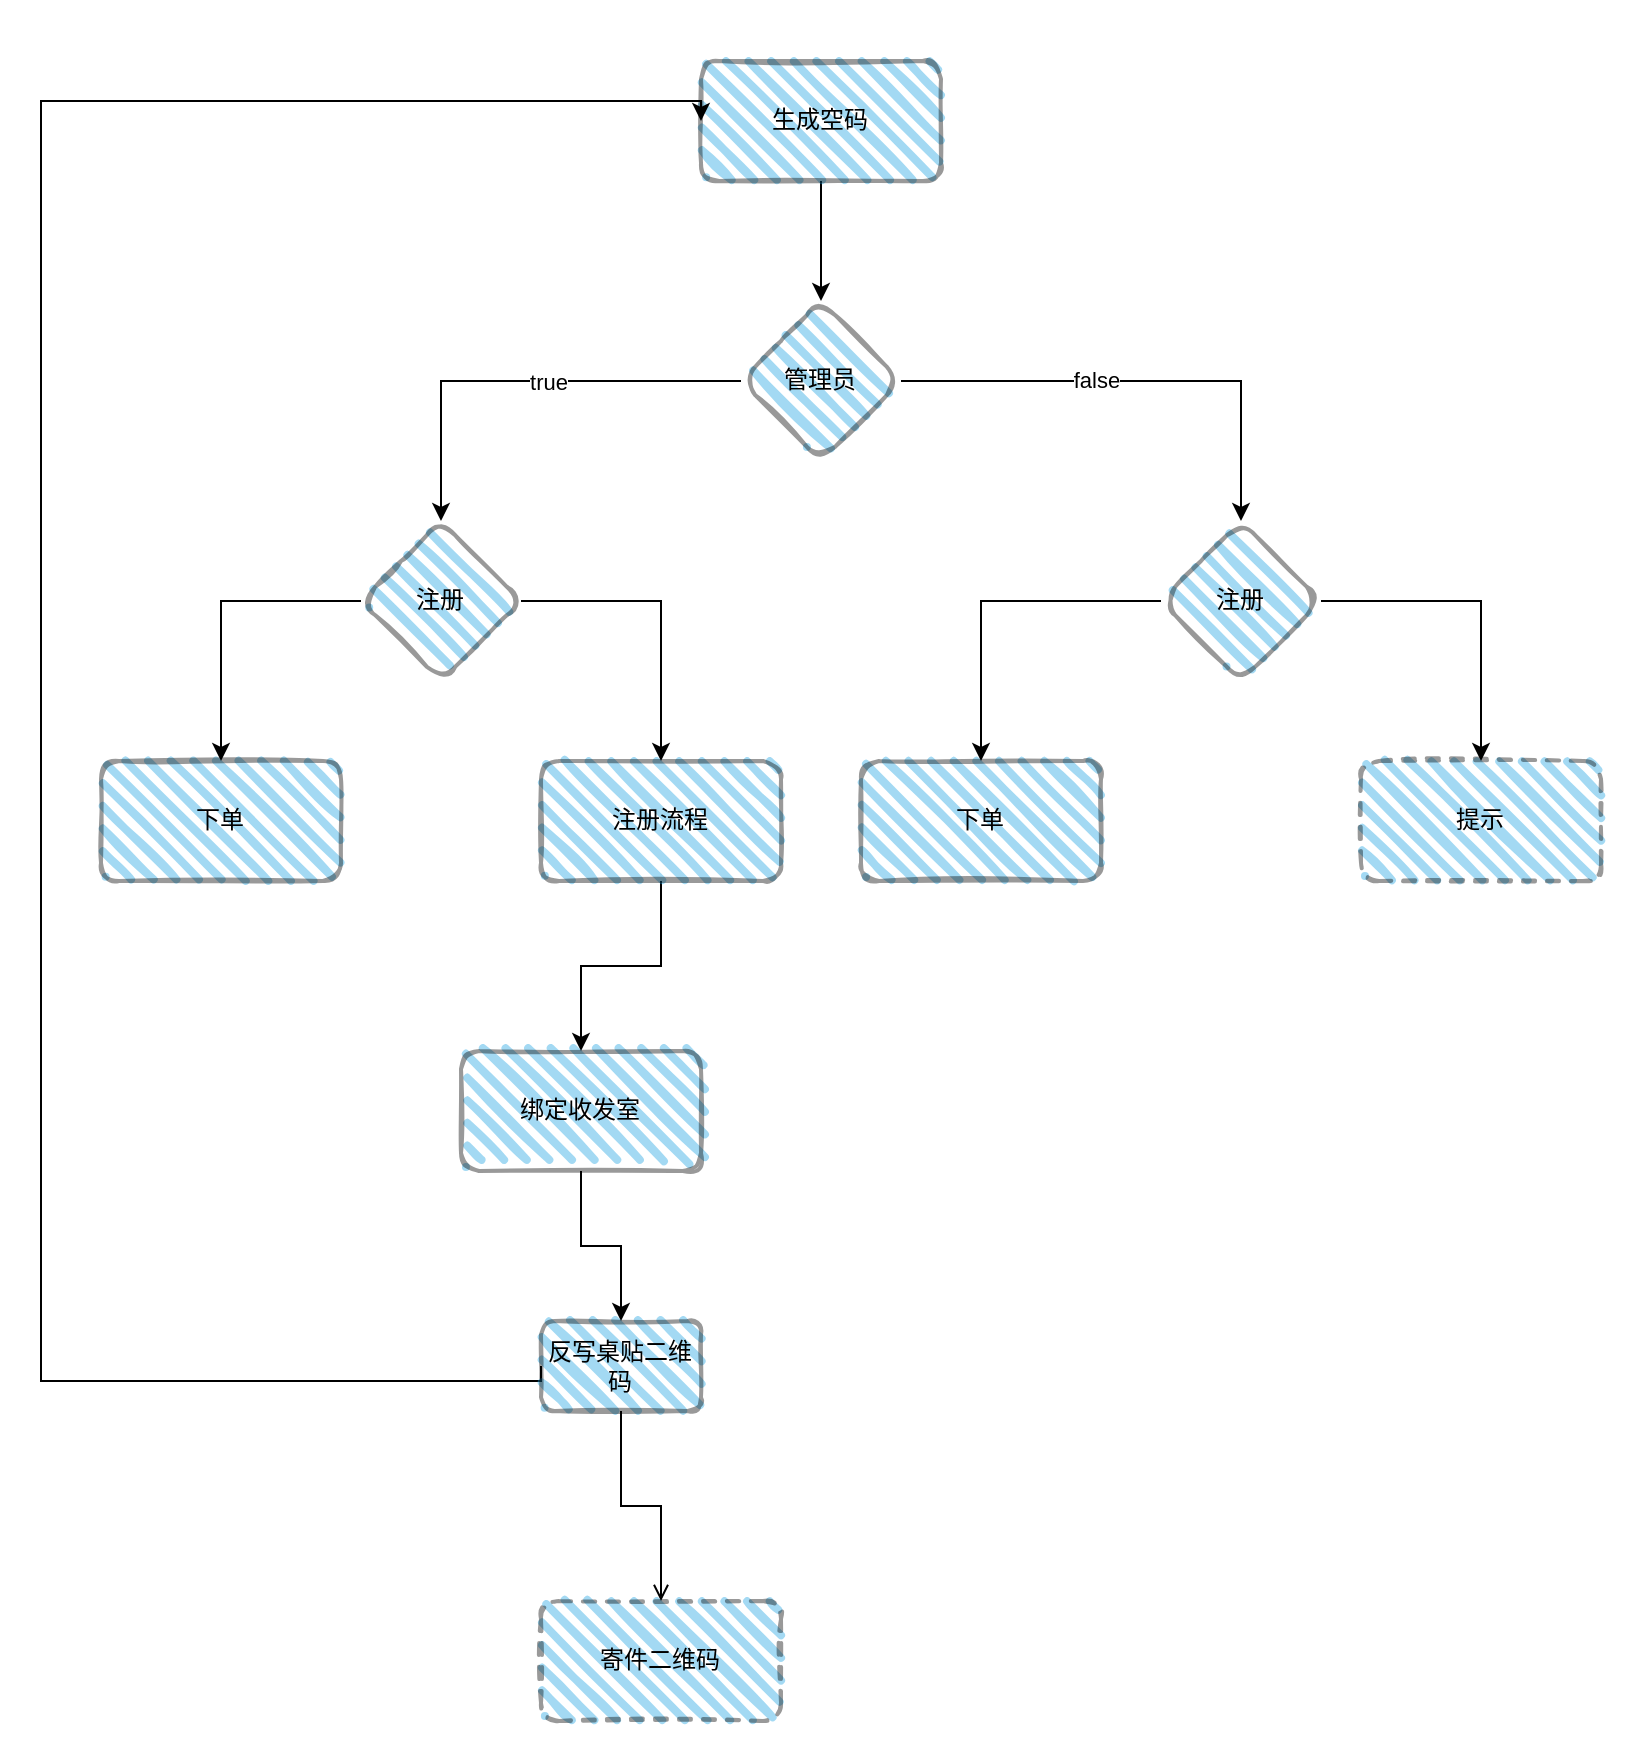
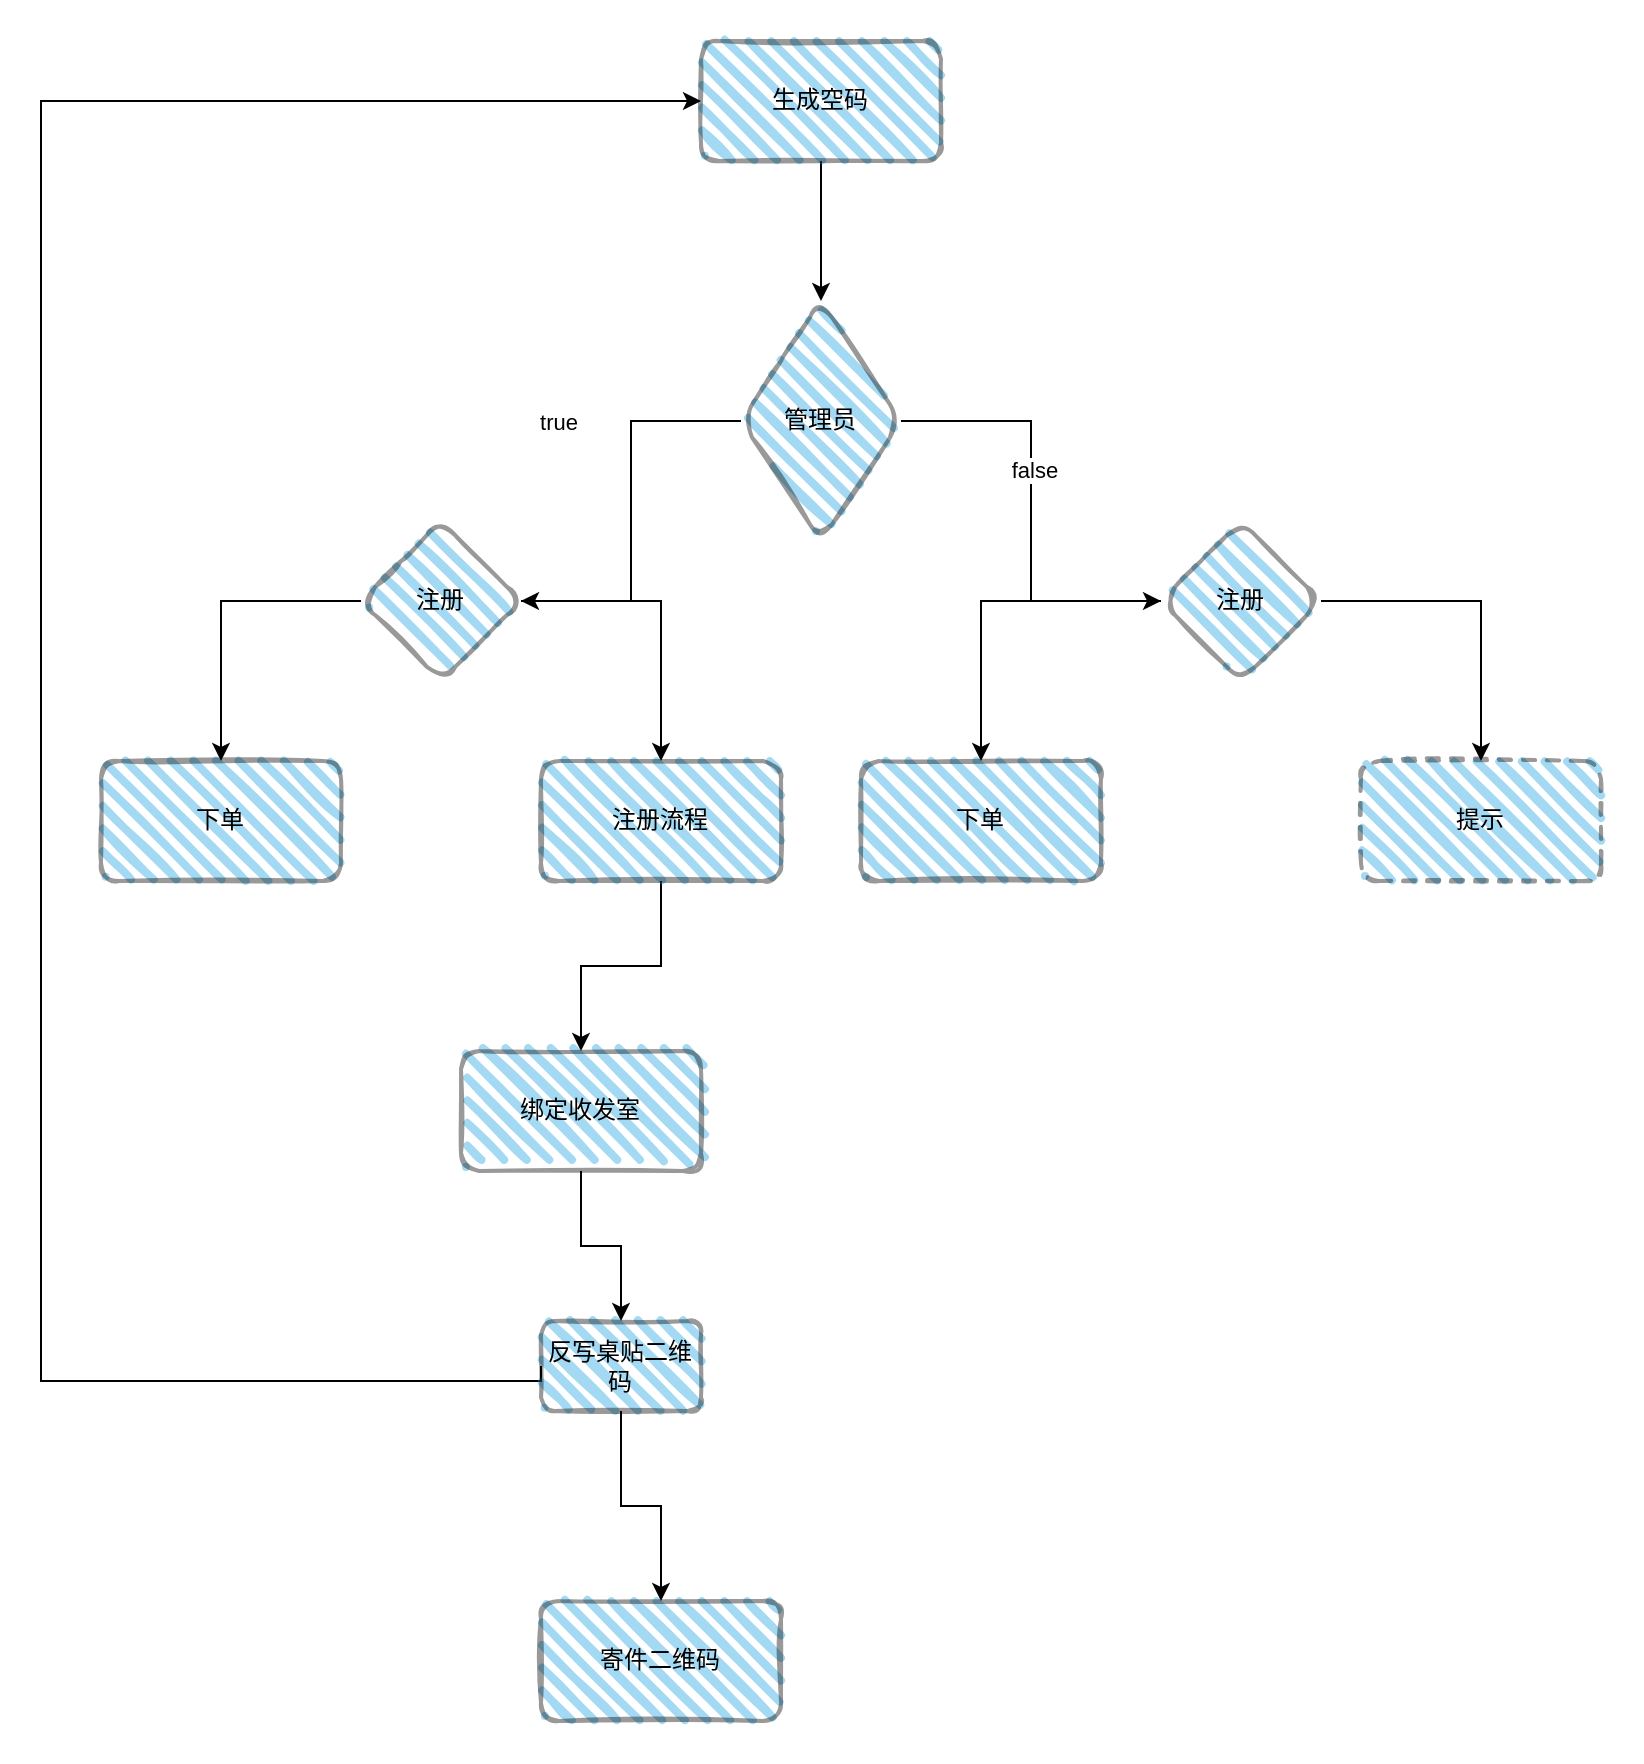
node "生成空码": moved (821, 121) -> (821, 101)
node "管理员": size 160x160 -> 160x240
edge "反写桌贴二维码" -> "寄件二维码": arrowhead open -> classic
node "寄件二维码": style dashed -> solid
